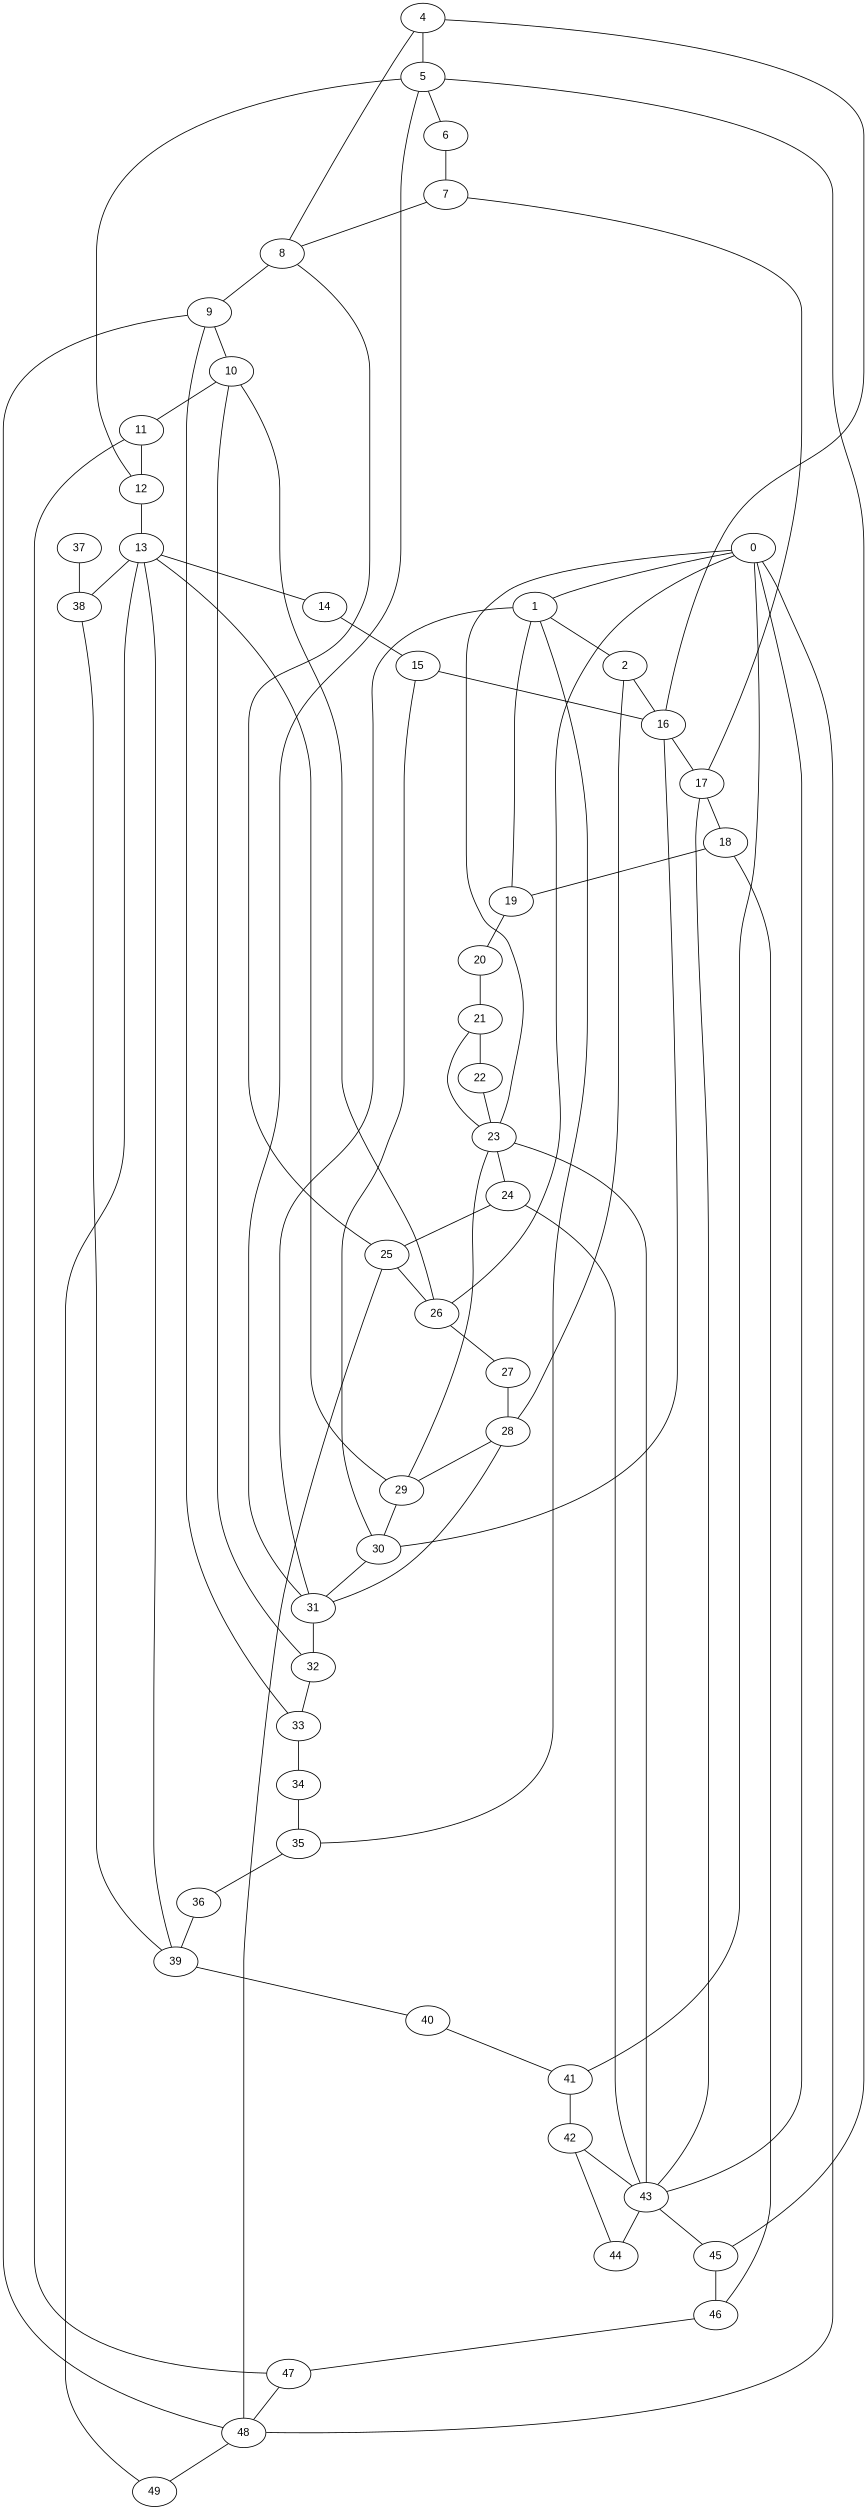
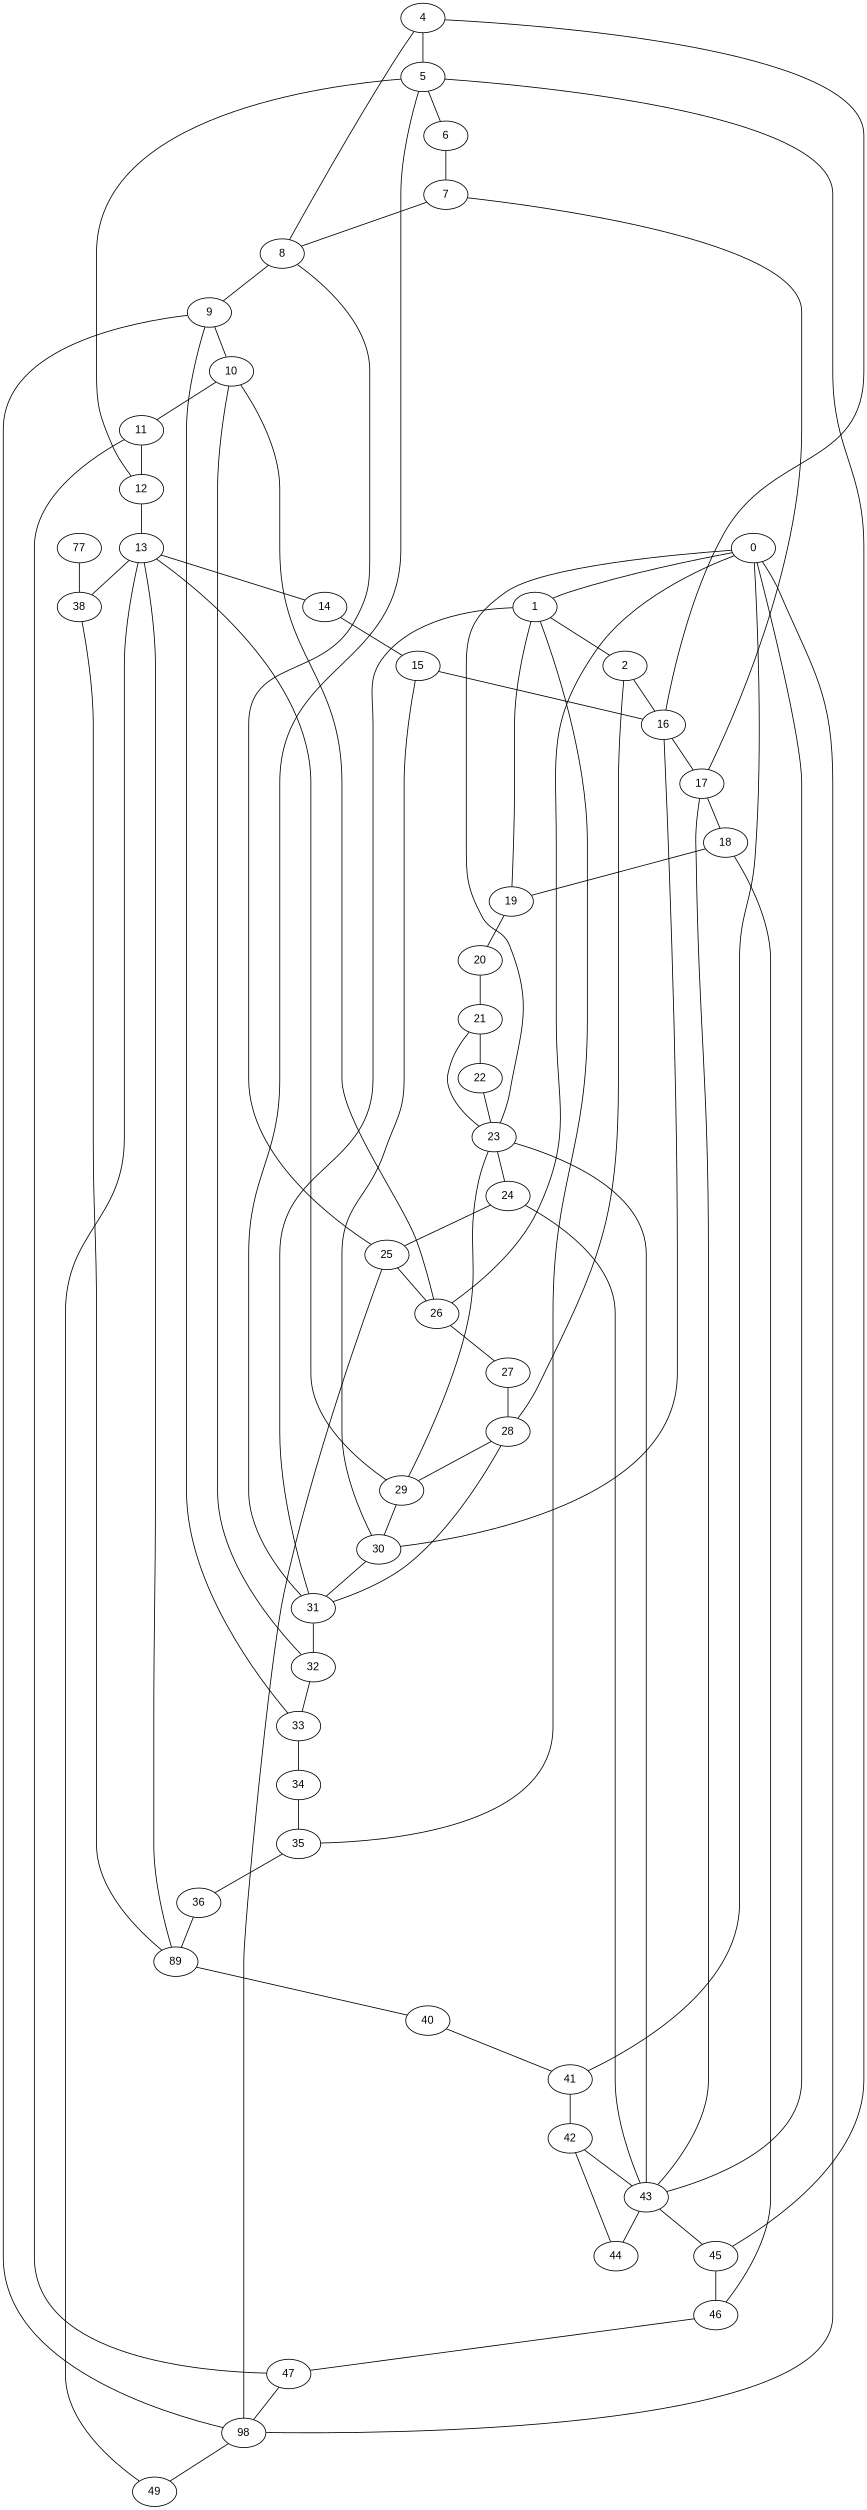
node "37": label "37" -> "77"
node "39": label "39" -> "89"
node "48": label "48" -> "98"
